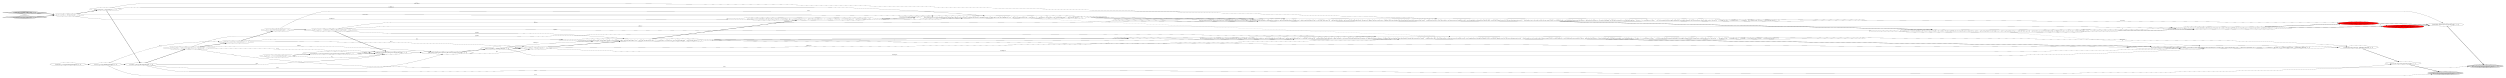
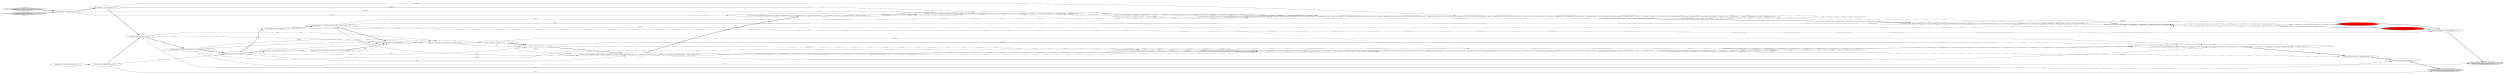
edge "cqDUnitTest.createServer(server)@@@7@@@['1', '1', '1']" -> "final int port = server.invoke(null)@@@8@@@['0', '0', '1']": added
